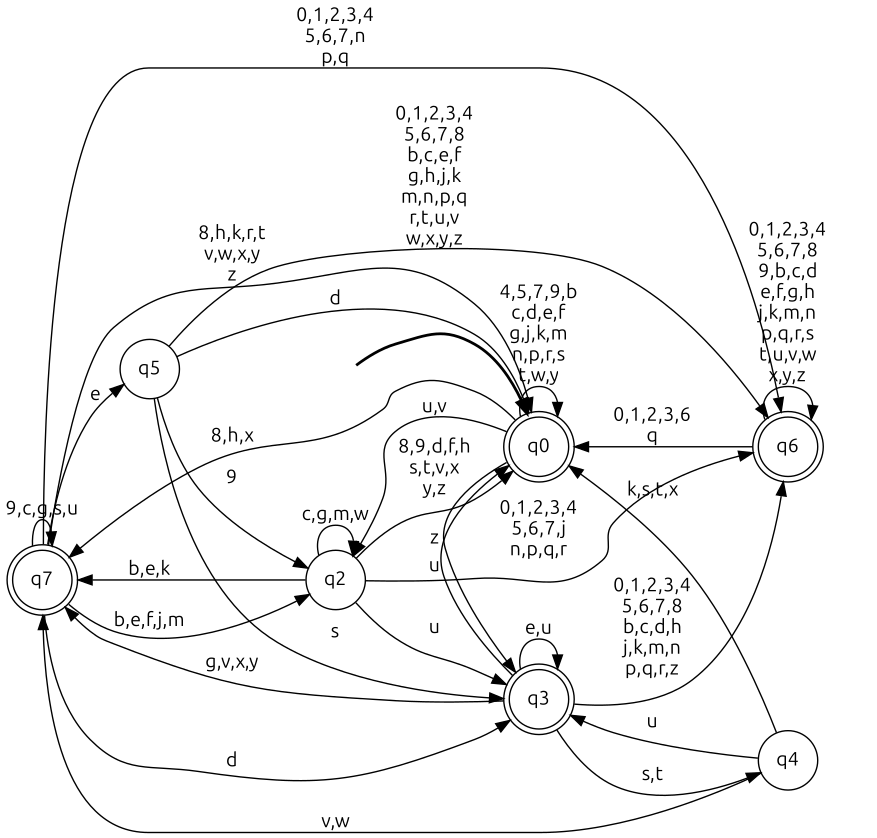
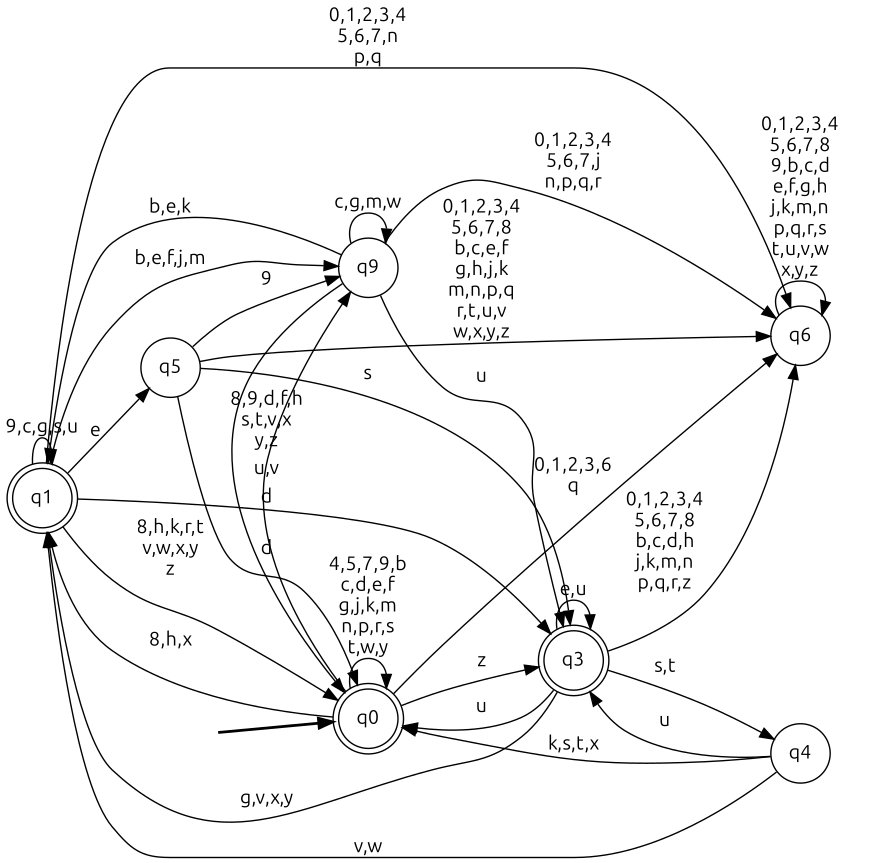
edge "q6" -> "q0": reversed
node "q6": shape doublecircle -> circle
node "q7": label "q7" -> "q1"
node "q2": label "q2" -> "q9"
